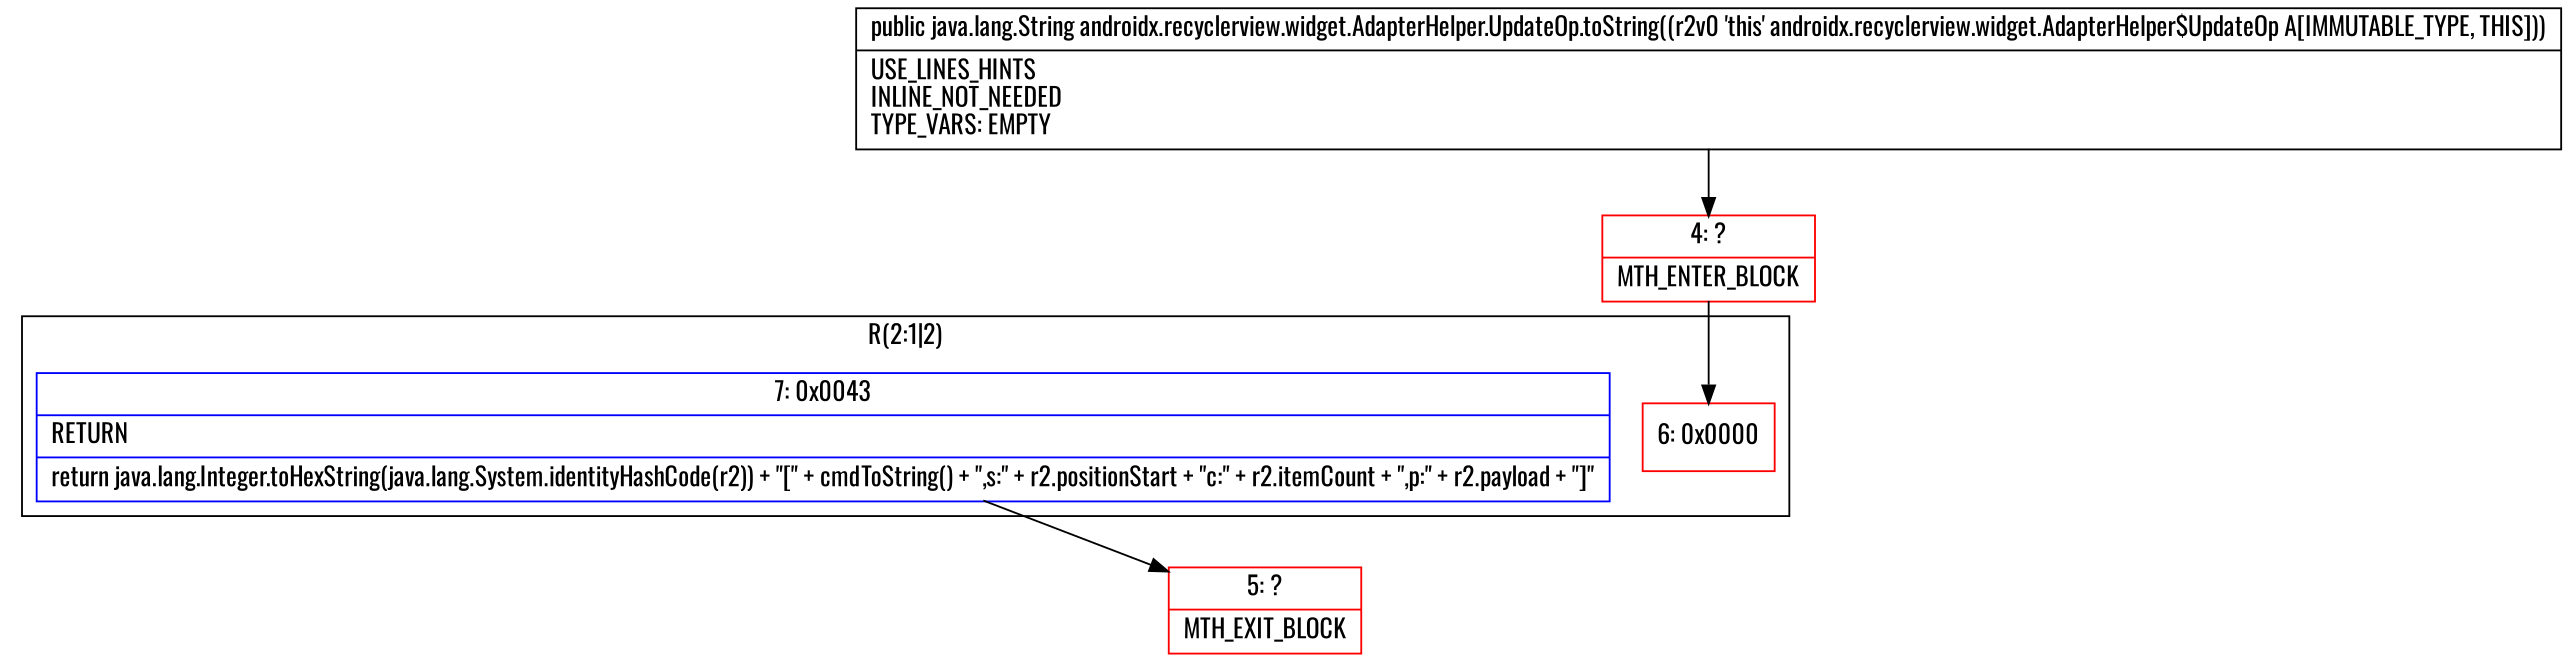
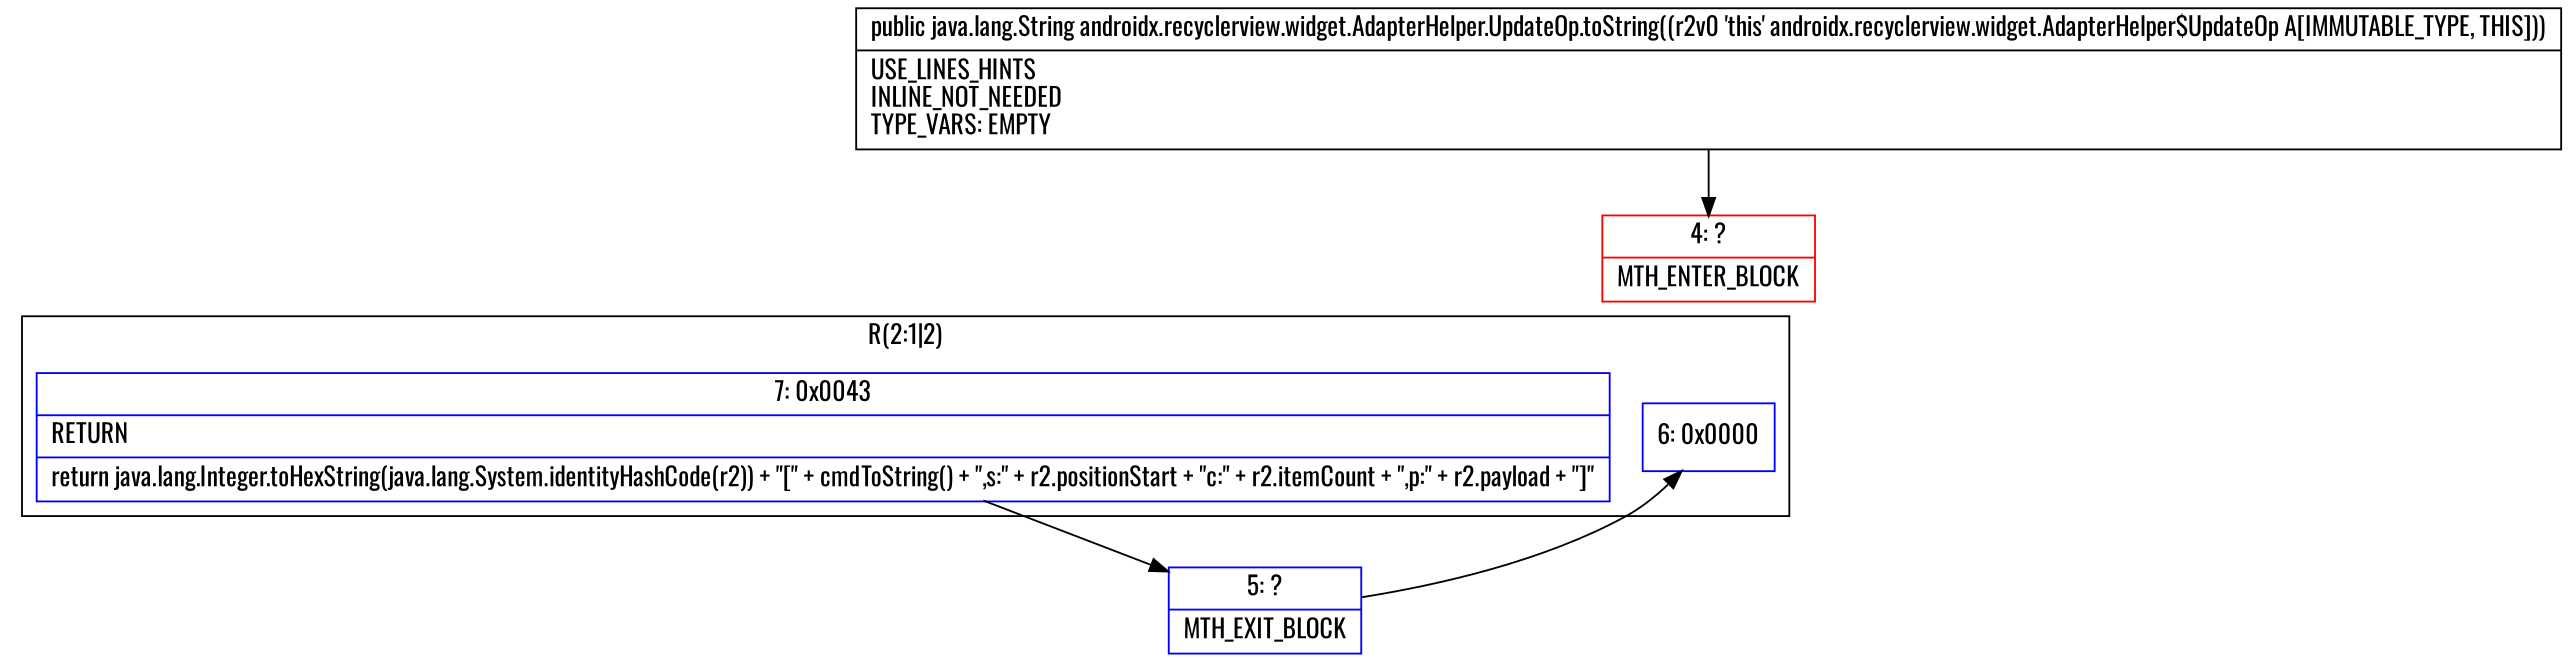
edge "4: ?" -> "6: 0x0000": now "5: ?" -> "6: 0x0000"
node "6: 0x0000": color red -> blue
node "5: ?": color red -> blue
